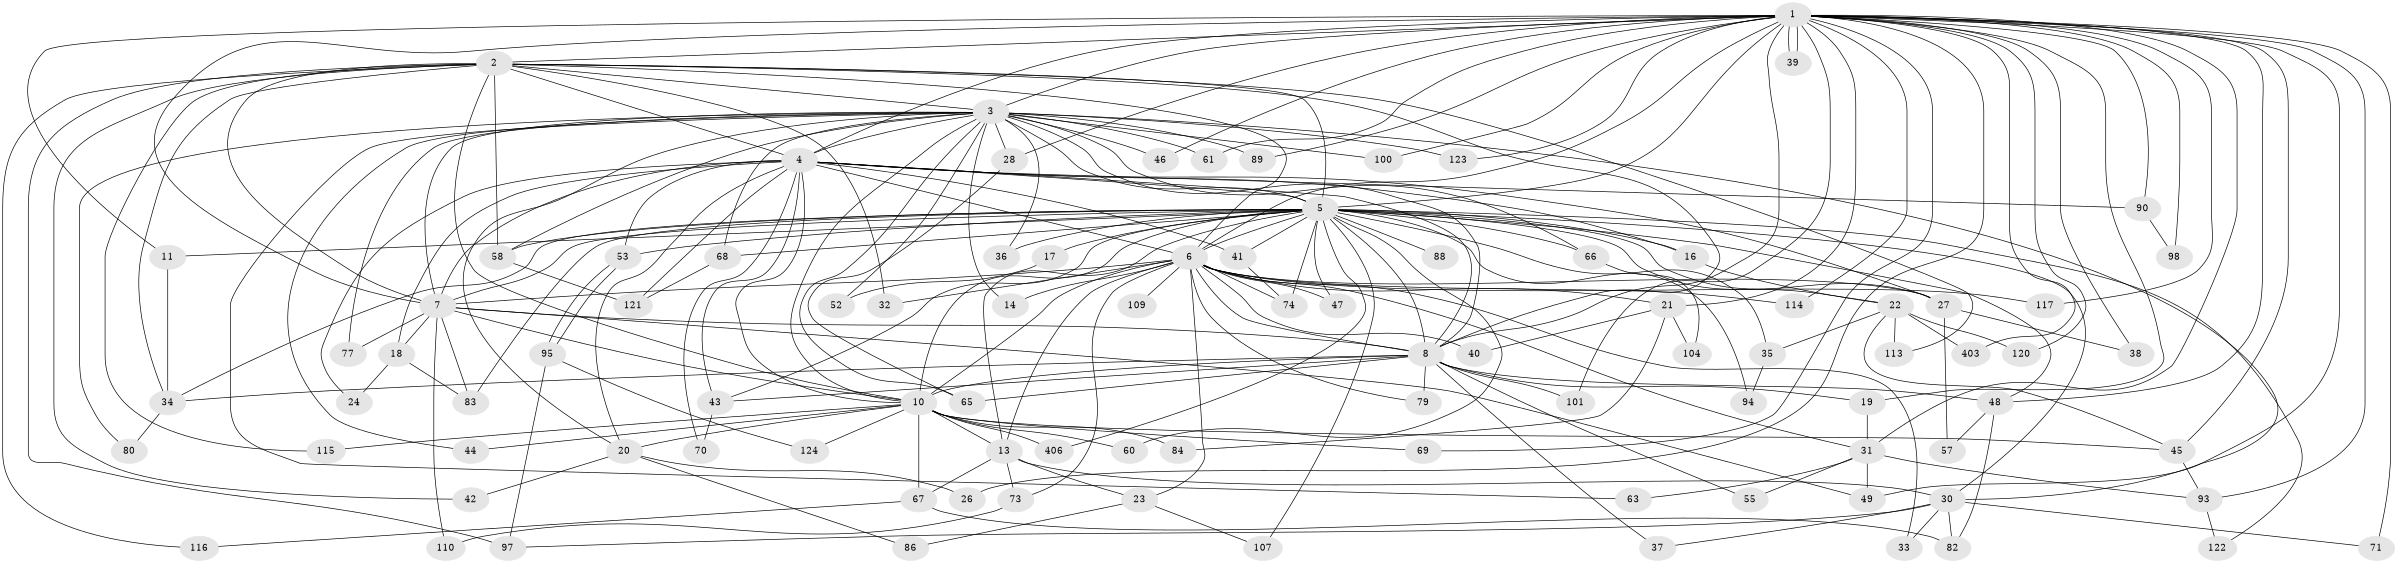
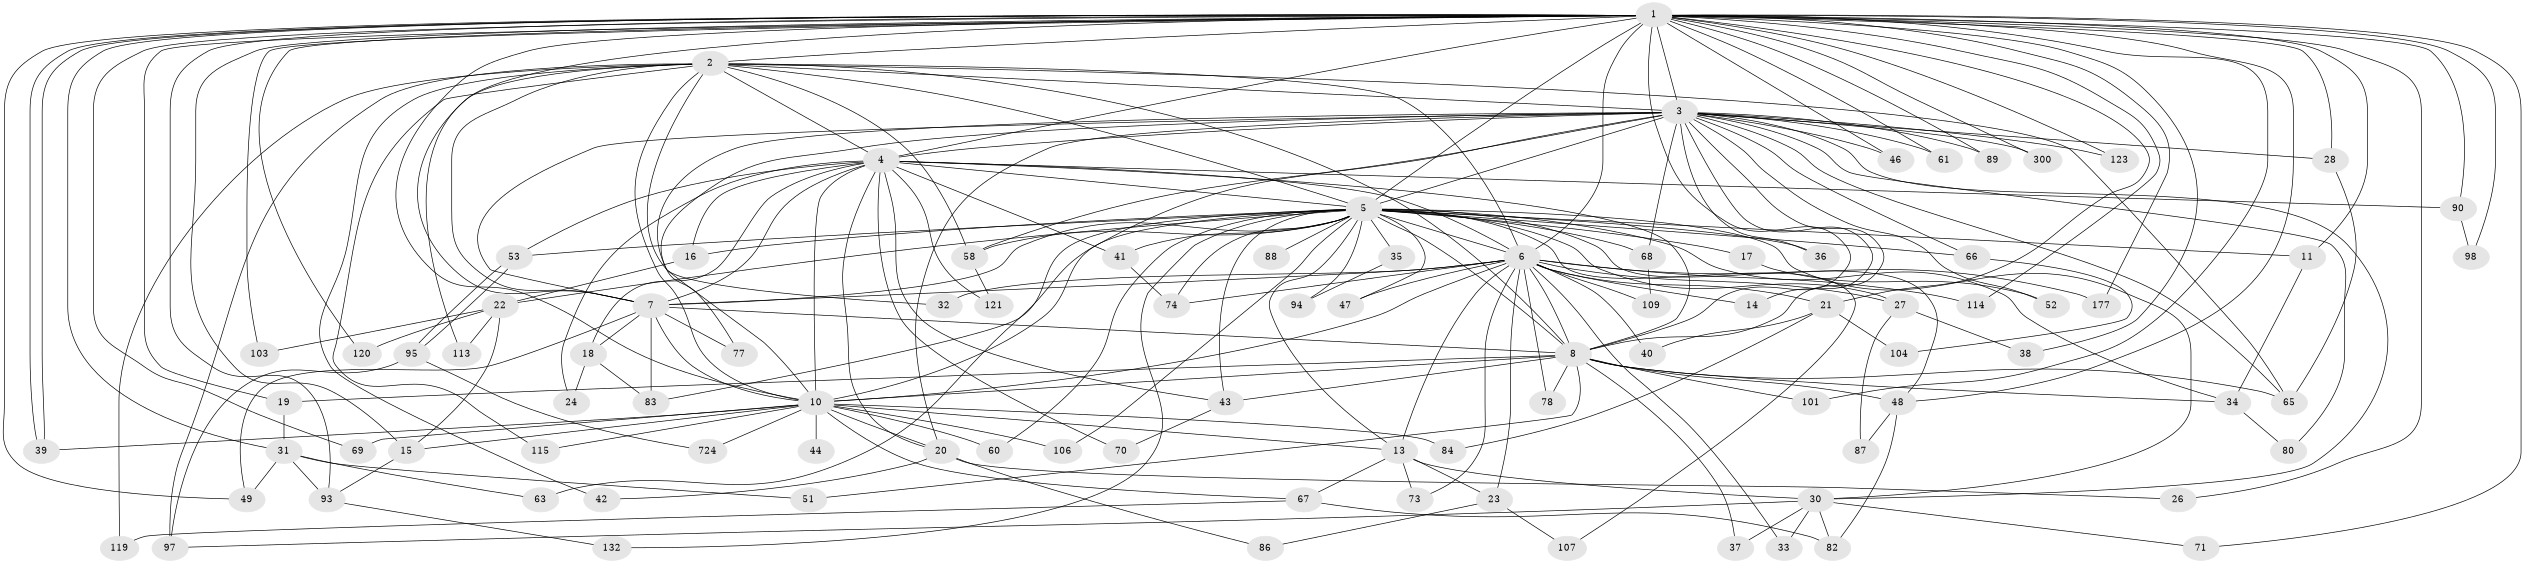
edge "1" -- "10": added
edge "2" -- "34": now "2" -- "65"
edge "3" -- "44": removed
node "100": label "100" -> "300"
edge "4" -- "27": removed
edge "68" -- "121": now "68" -- "109"
node "117": label "117" -> "177"
edge "22" -- "35": removed
edge "6" -- "31": removed
node "403": label "403" -> "103"
node "79": label "79" -> "78"
edge "10" -- "39": added
node "124": label "124" -> "724"
node "406": label "406" -> "106"
node "57": label "57" -> "87"
node "45": label "45" -> "15"
node "55": label "55" -> "51"
node "116": label "116" -> "119"
node "110": removed
node "122": label "122" -> "132"
